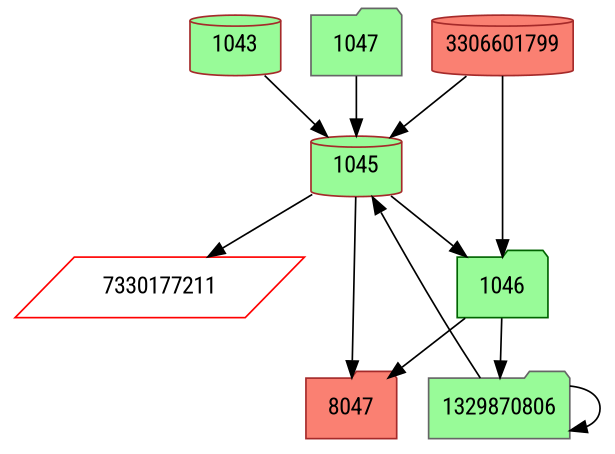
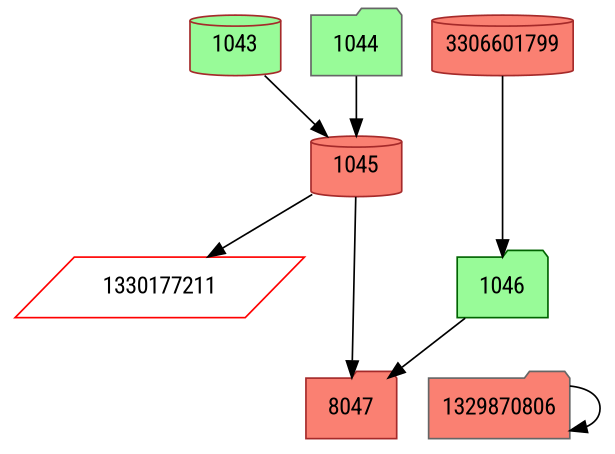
node "1047": label "1047" -> "1044"
edge "3306601799" -> "1045": removed
node "1045": fillcolor palegreen -> salmon
edge "1045" -> "1046": removed
node "7330177211": label "7330177211" -> "1330177211"
edge "1329870806" -> "1045": removed
edge "1046" -> "1329870806": removed
node "1329870806": fillcolor palegreen -> salmon
